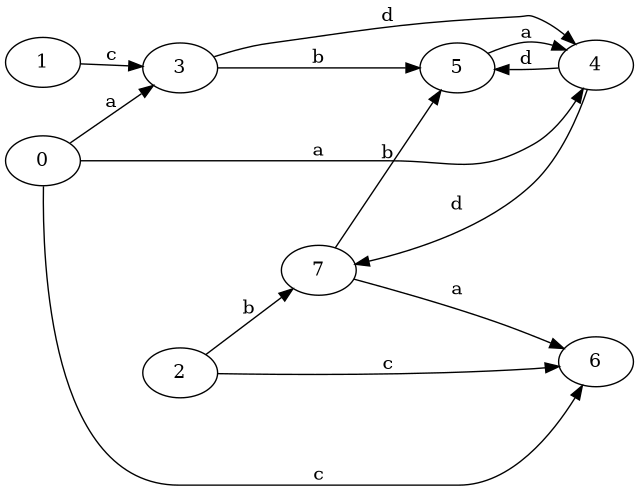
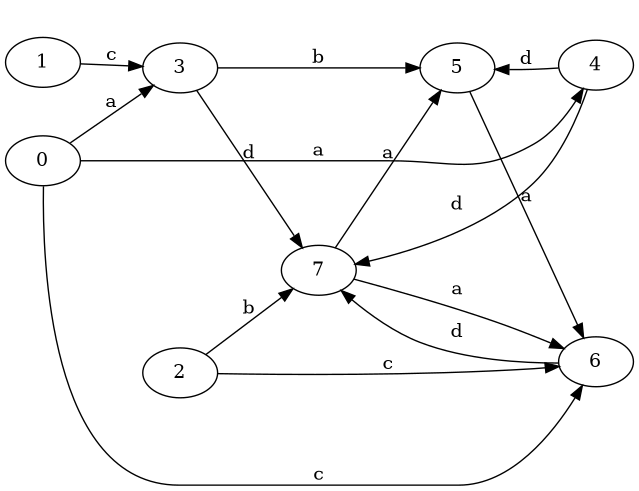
edge "3" -> "4": now "3" -> "7"
edge "5" -> "4": now "5" -> "6"
edge "7" -> "5": label "b" -> "a"
edge "6" -> "7": added, label "d"
